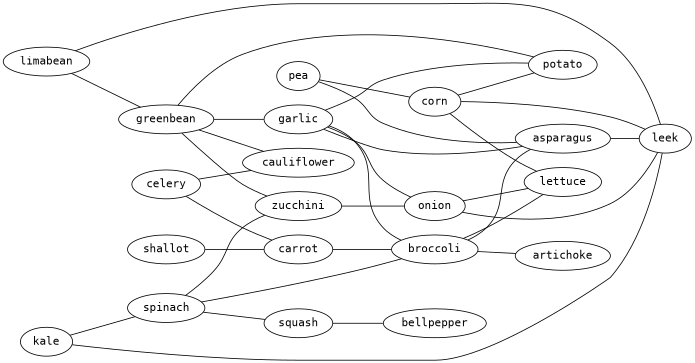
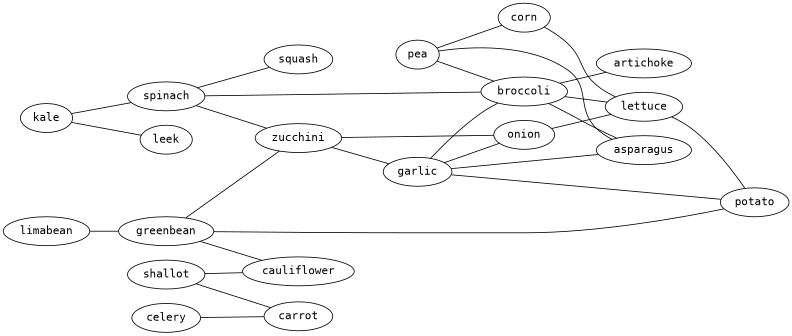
edge "limabean" -- "leek": removed
edge "potato" -- "corn": now "potato" -- "lettuce"
edge "corn" -- "leek": removed
edge "greenbean" -- "garlic": now "zucchini" -- "garlic"
edge "asparagus" -- "leek": removed
edge "cauliflower" -- "celery": now "cauliflower" -- "shallot"
edge "leek" -- "onion": removed
edge "carrot" -- "broccoli": now "pea" -- "broccoli"
node "bellpepper": removed
